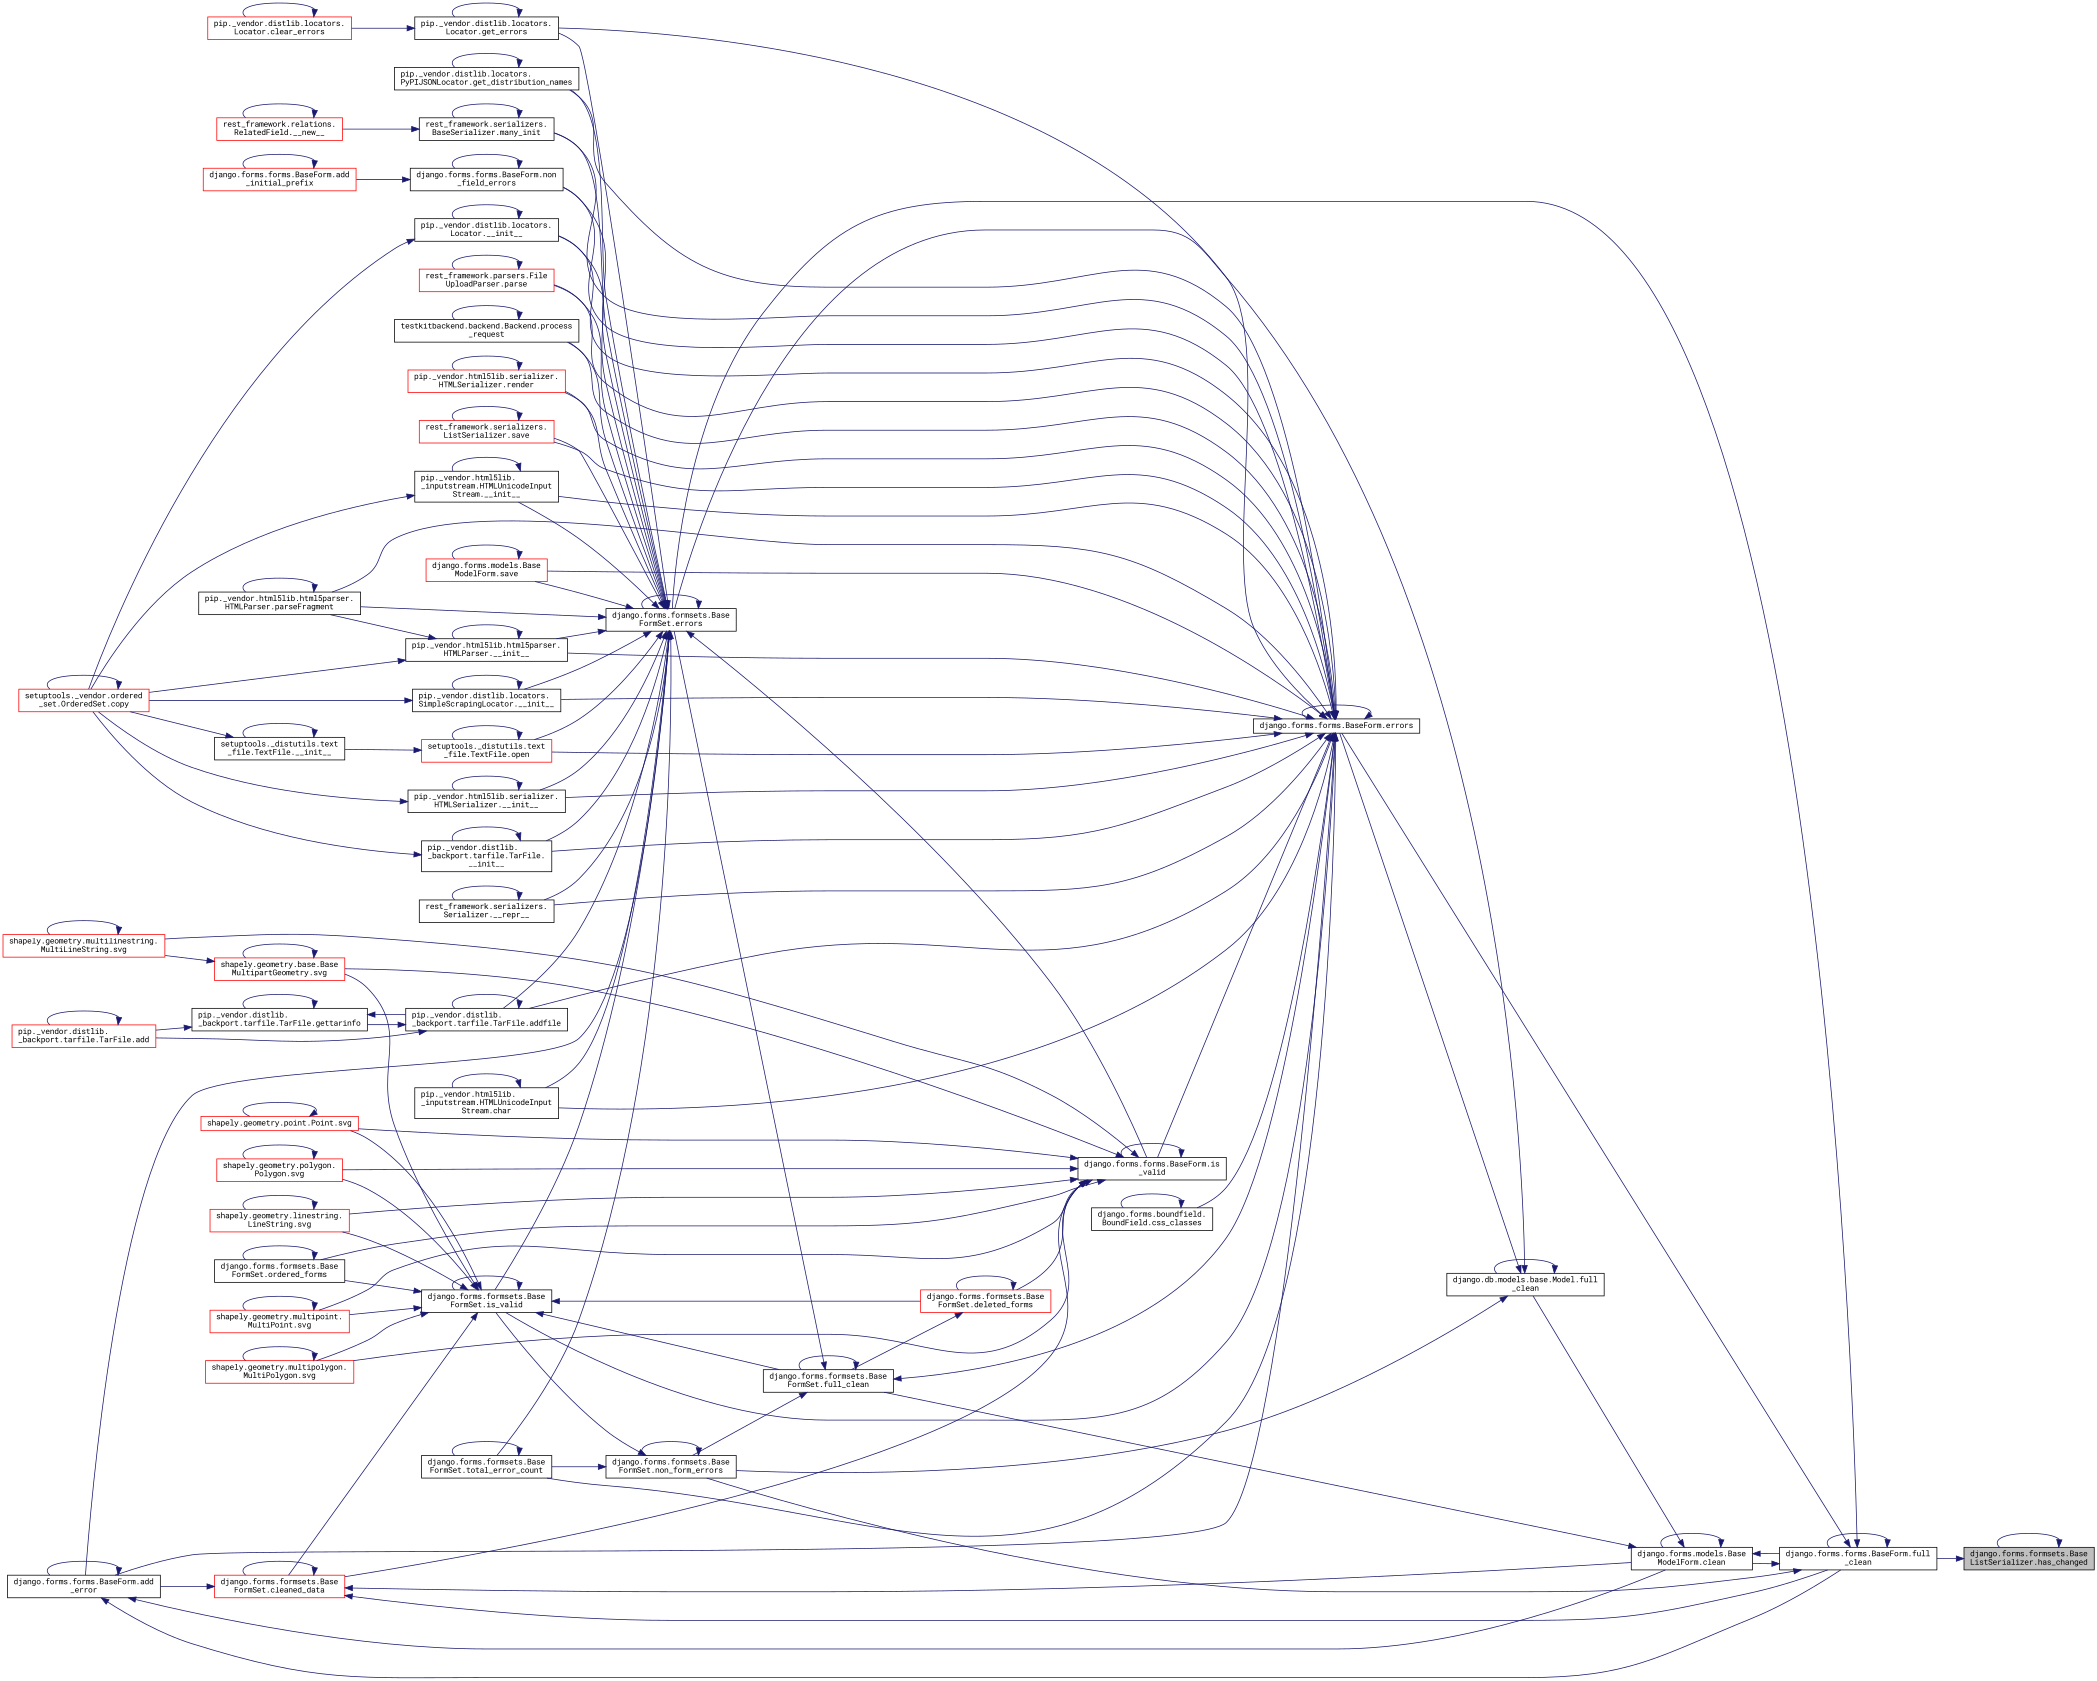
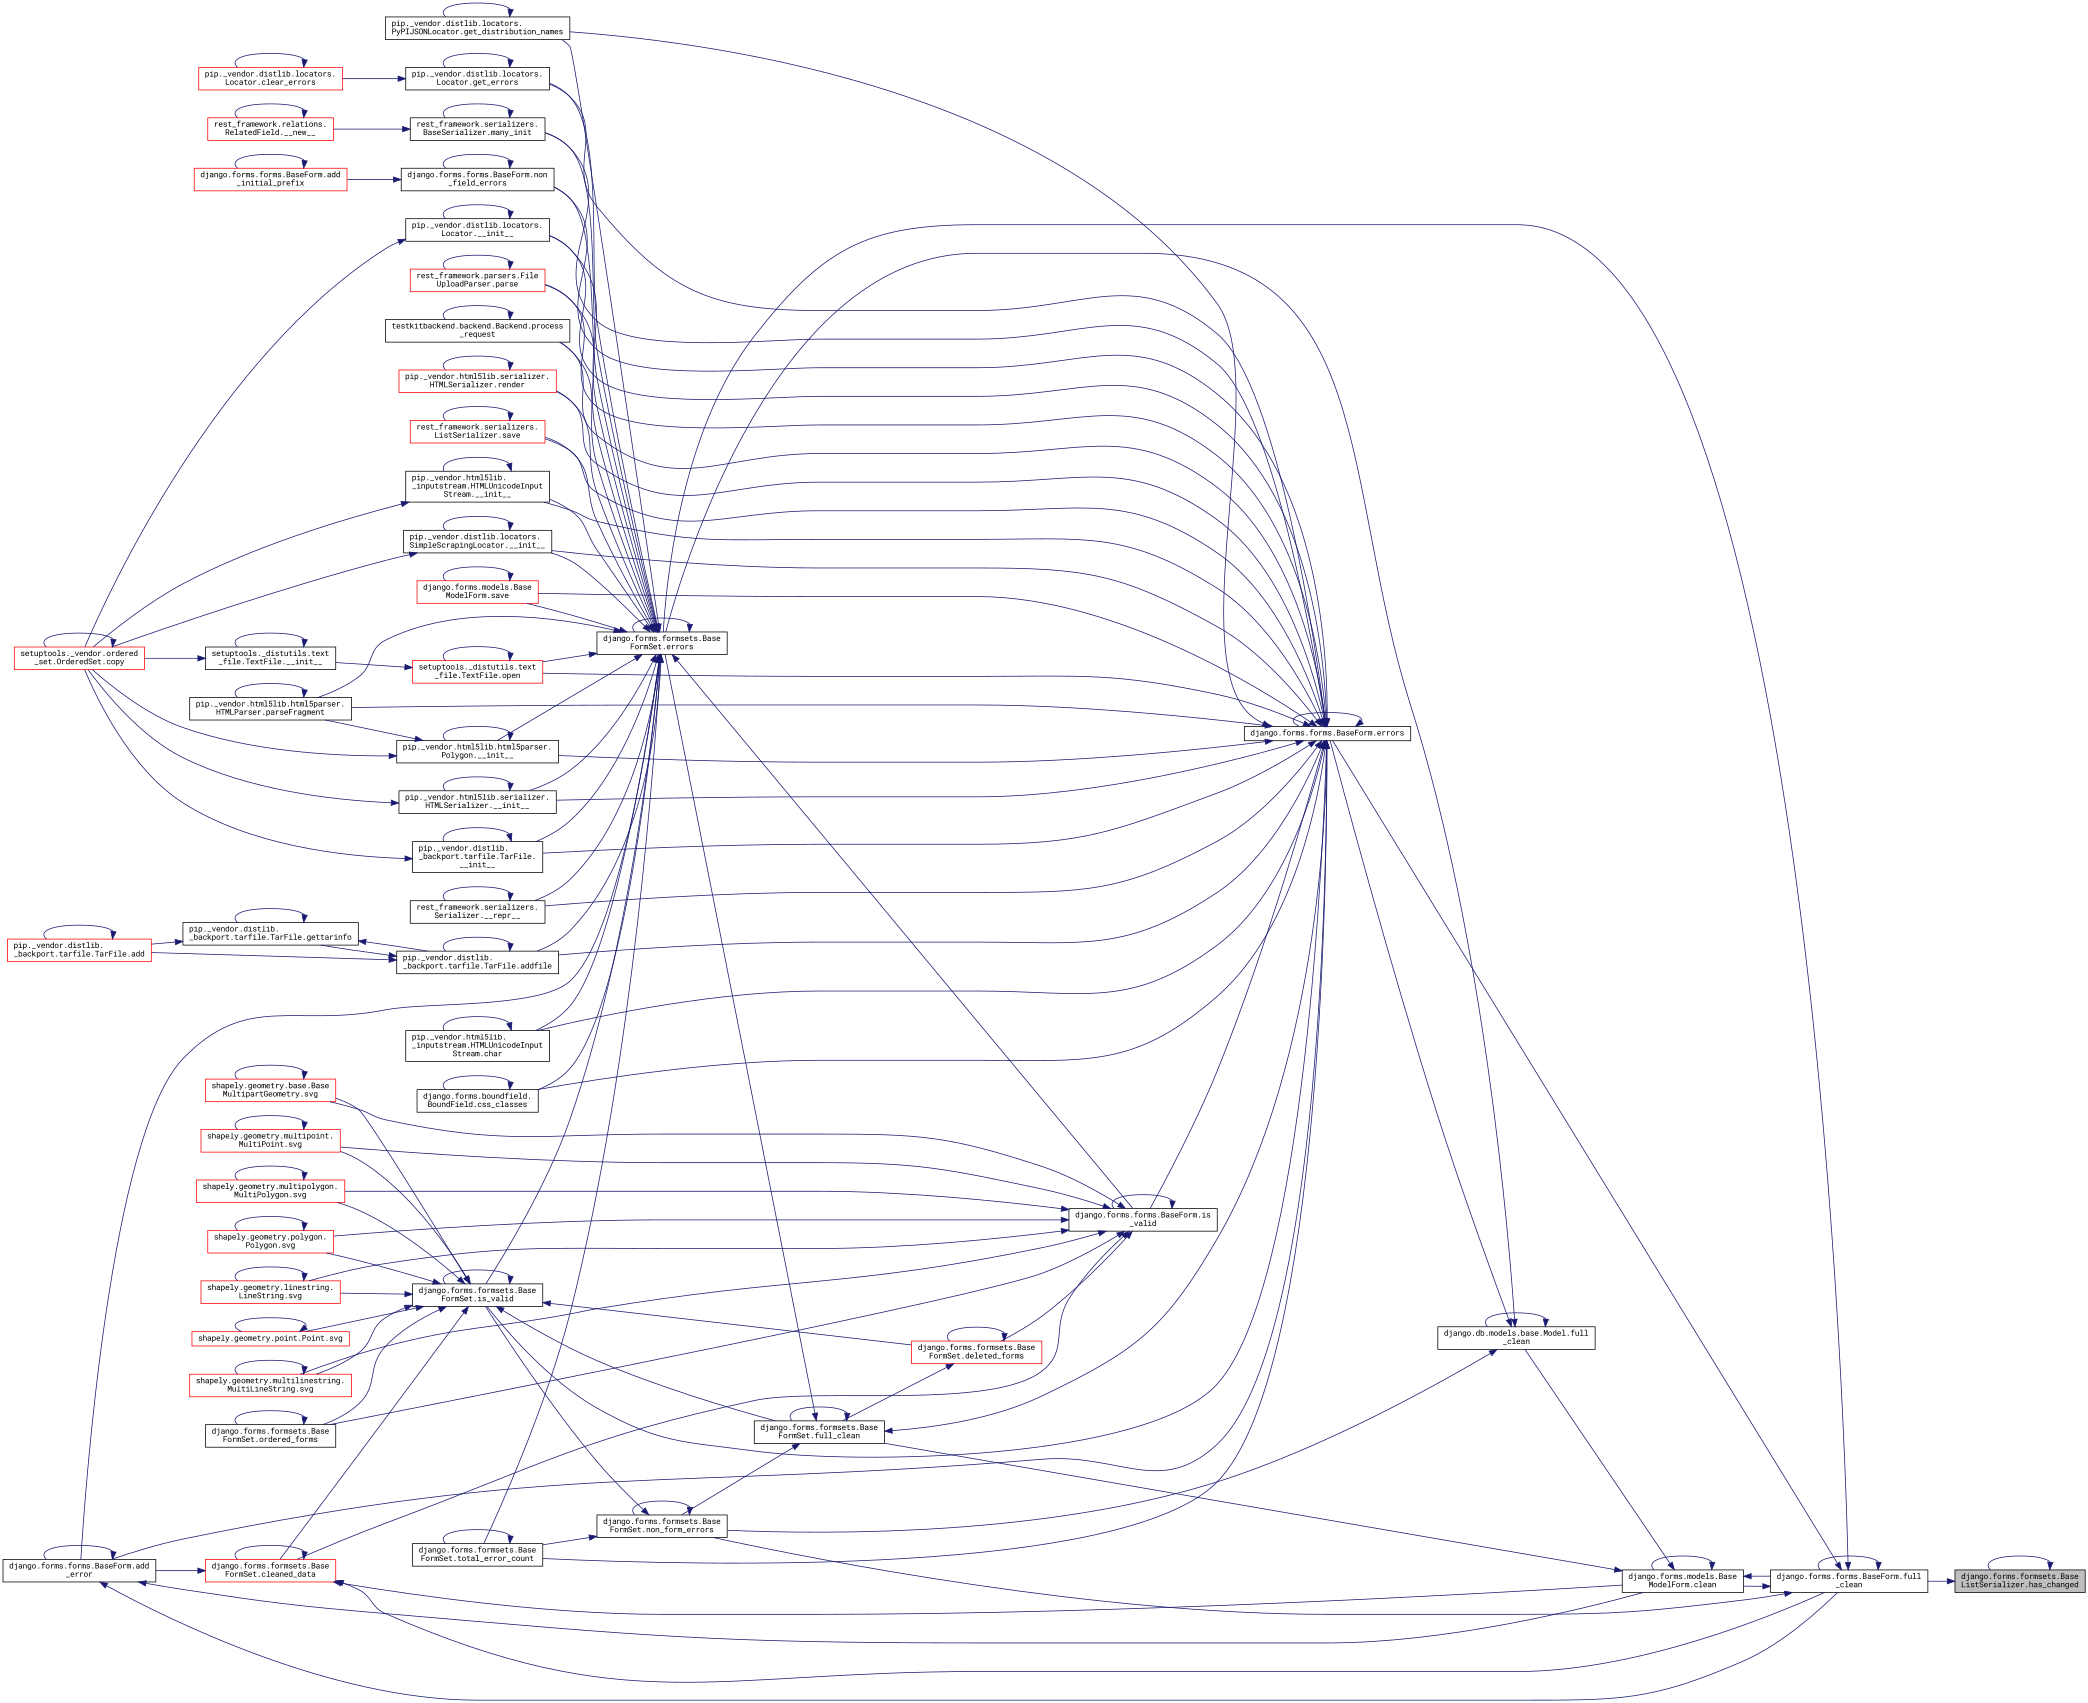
node "pip._vendor.html5lib.html5parser. HTMLParser.__init__": label "pip._vendor.html5lib.html5parser. HTMLParser.__init__" -> "pip._vendor.html5lib.html5parser. Polygon.__init__"
edge "django.forms.boundfield. BoundField.css_classes" -> "django.forms.formsets.Base FormSet.errors": added
edge "shapely.geometry.multilinestring. MultiLineString.svg" -> "shapely.geometry.base.Base MultipartGeometry.svg": now "shapely.geometry.multilinestring. MultiLineString.svg" -> "django.forms.formsets.Base FormSet.is_valid"
edge "shapely.geometry.point.Point.svg" -> "django.forms.forms.BaseForm.is _valid": removed
